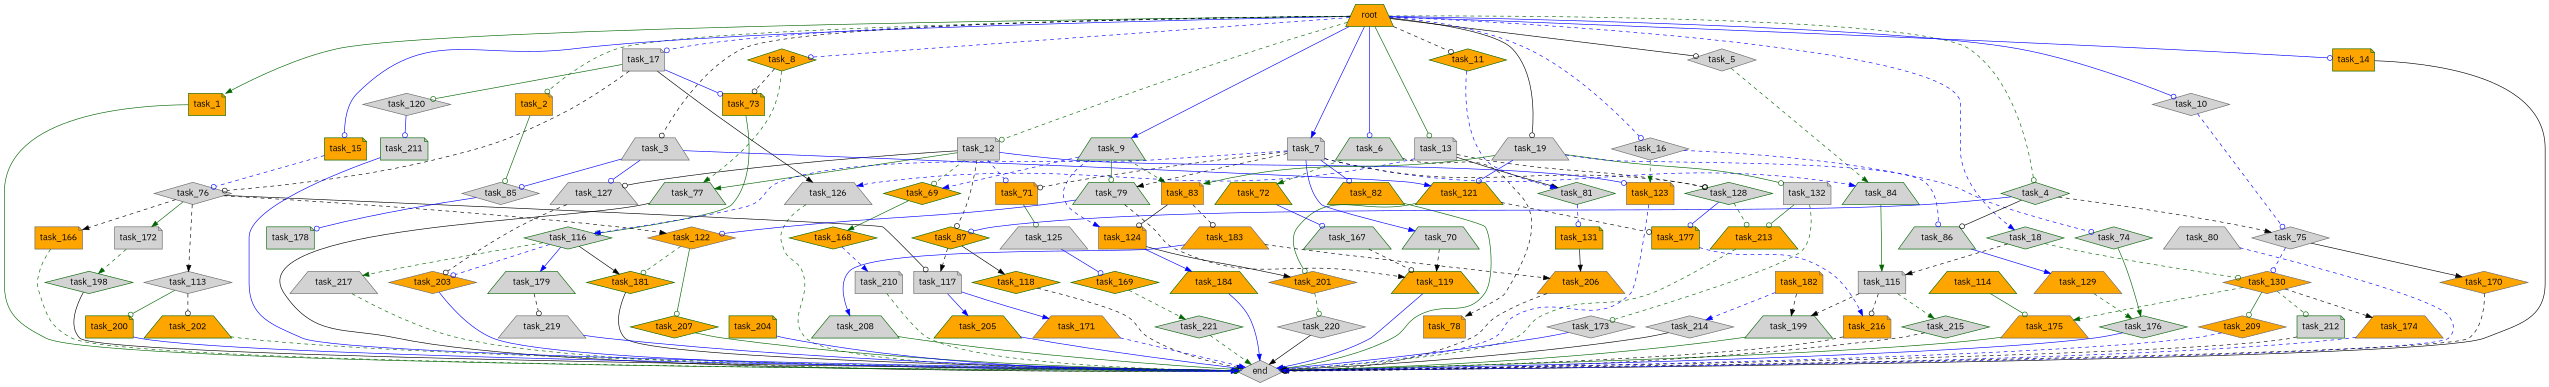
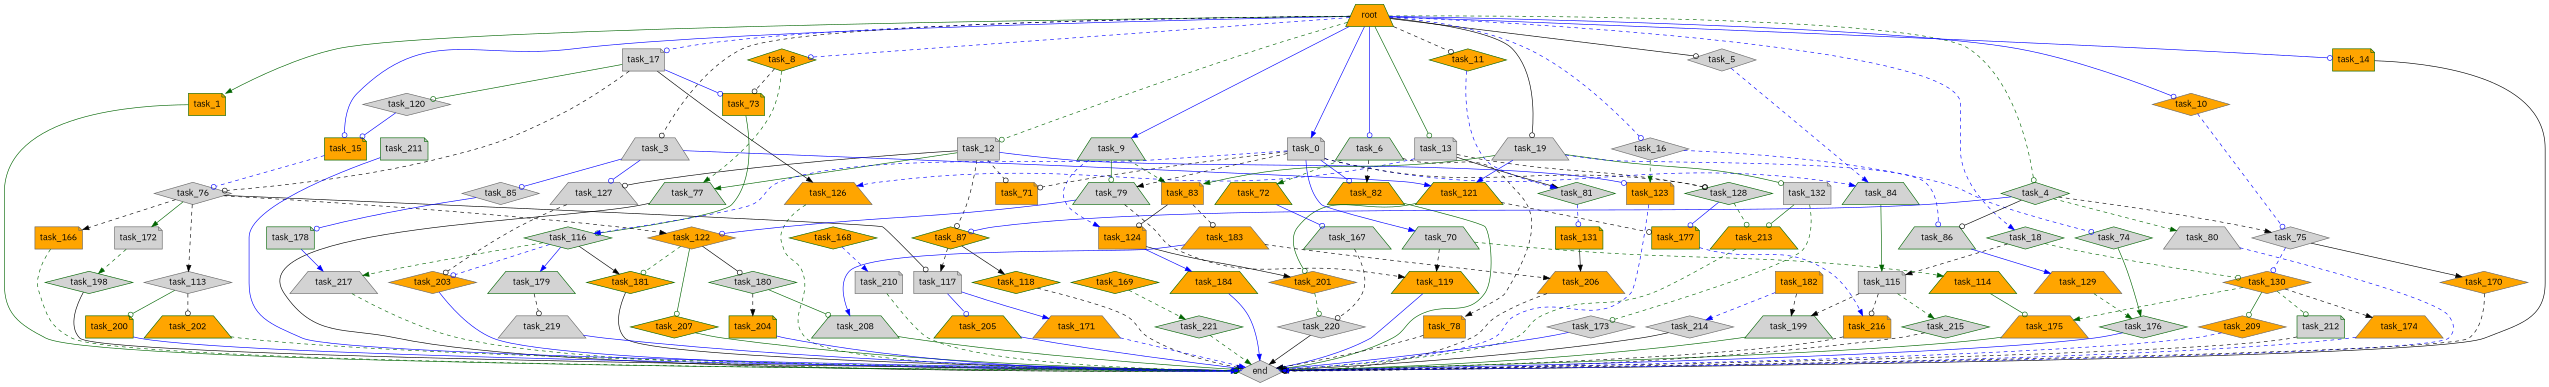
node "task_2": removed
node "task_10": fillcolor lightgrey -> orange
edge "task_5" -> "task_84": color darkgreen -> blue
edge "task_120" -> "task_211": now "task_120" -> "task_15"
node "task_7": label "task_7" -> "task_0"
edge "task_12" -> "task_71": color blue -> black
edge "task_19" -> "task_121": arrowhead odot -> normal
edge "task_6" -> "task_82": added
node "task_126": fillcolor lightgrey -> orange
node "task_69": removed
edge "task_4" -> "task_80": added
node "task_125": removed
edge "task_167" -> "task_119": now "task_167" -> "task_220"
edge "task_70" -> "task_114": added
edge "task_178" -> "task_217": added
node "task_180": added
edge "task_117" -> "task_205": arrowhead normal -> odot
edge "task_78" -> "end": added
